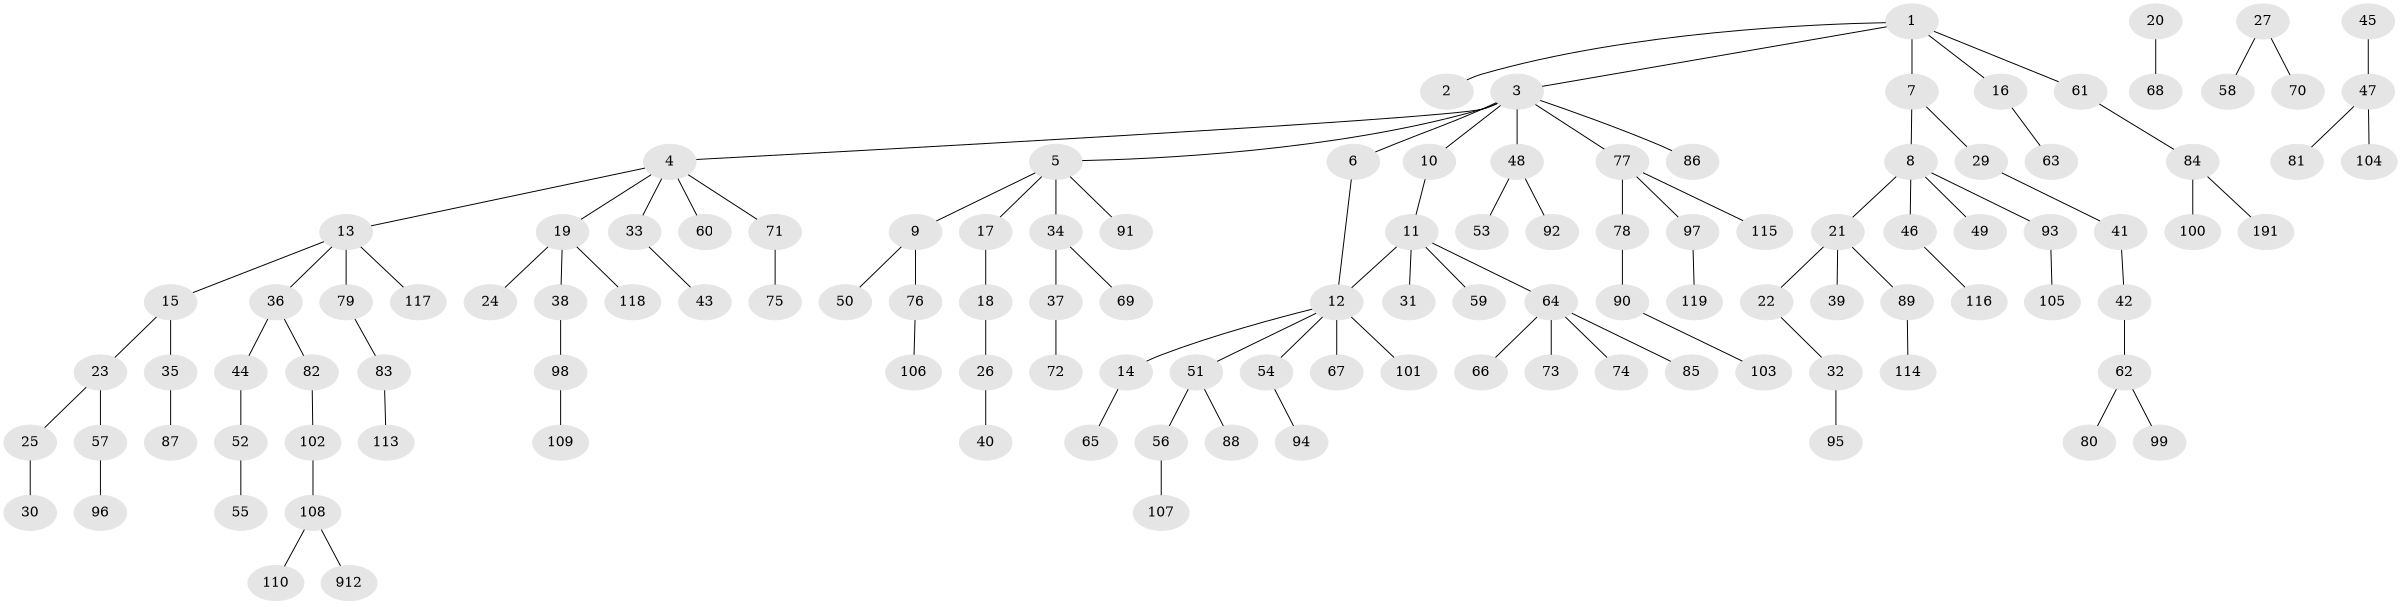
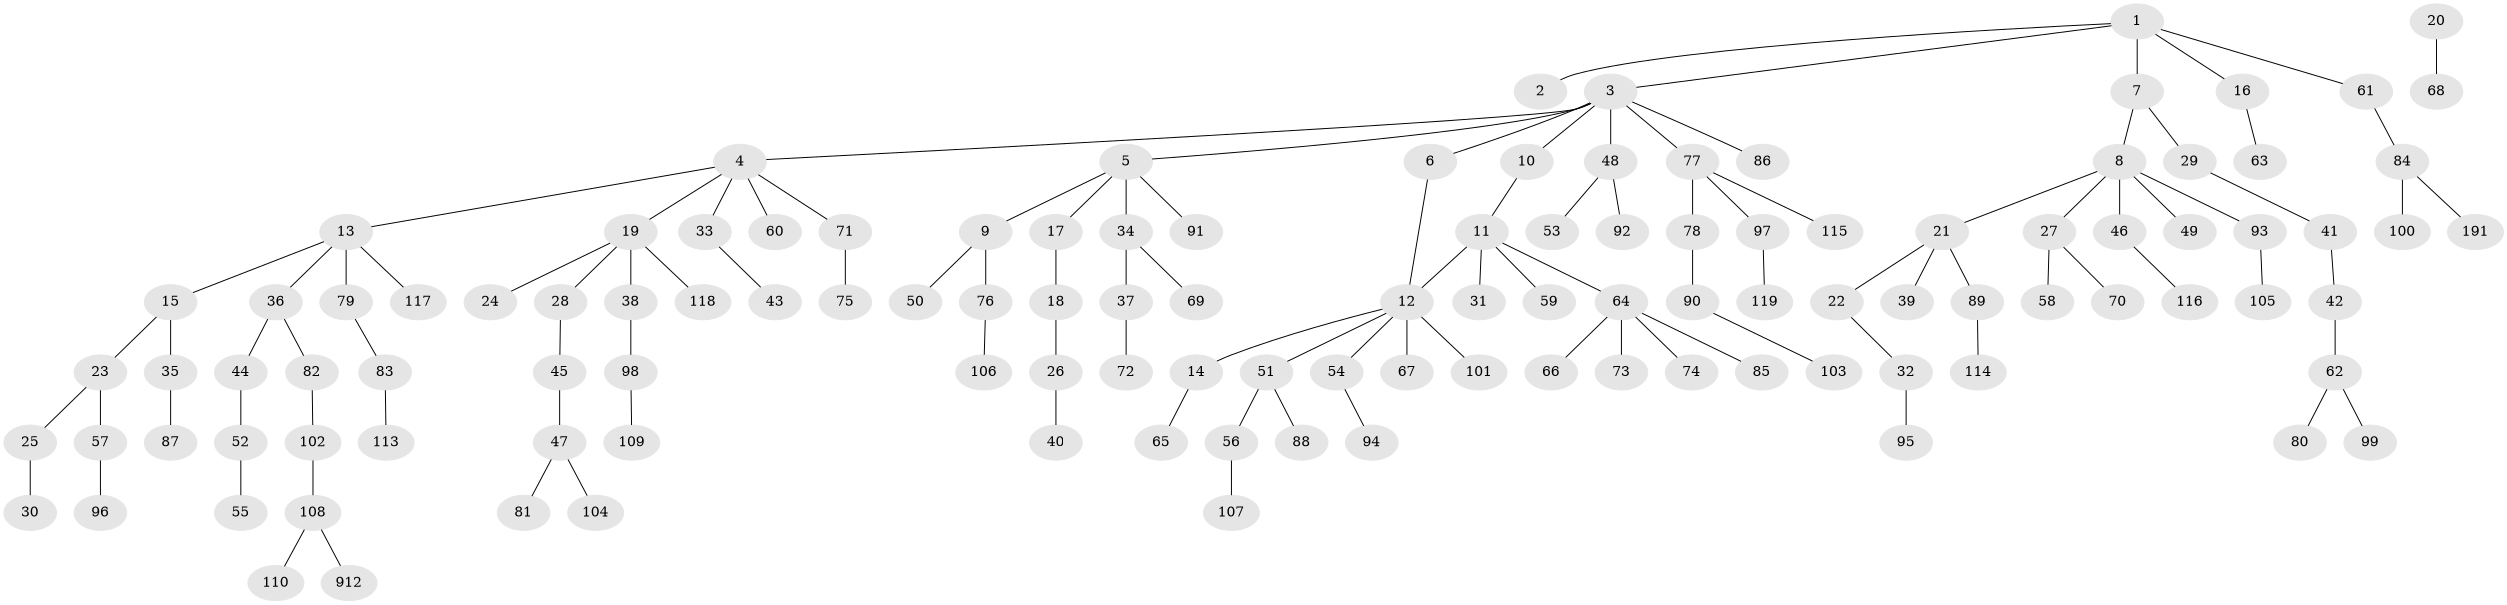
edge "8" -- "27": added
node "28": added
